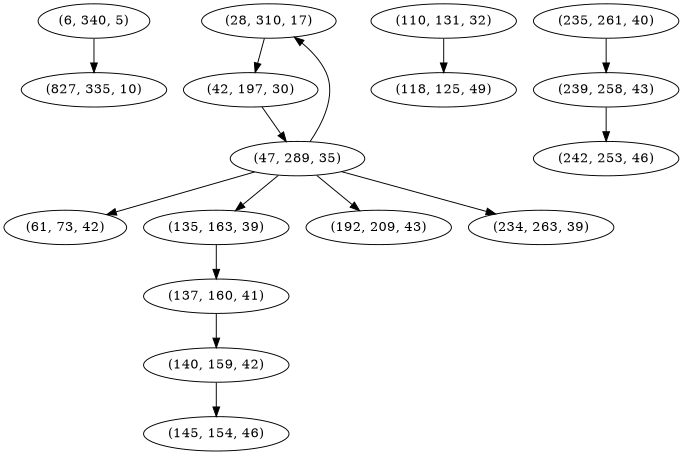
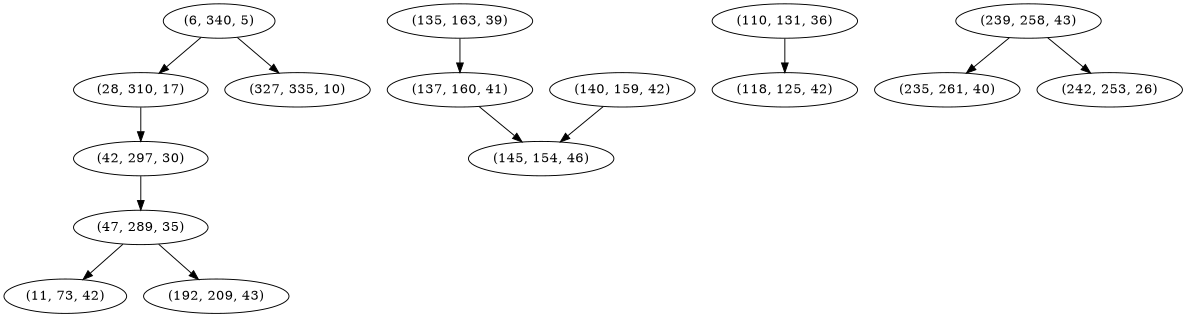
node "(110, 131, 32)": label "(110, 131, 32)" -> "(110, 131, 36)"
edge "(235, 261, 40)" -> "(239, 258, 43)": reversed
node "(827, 335, 10)": label "(827, 335, 10)" -> "(327, 335, 10)"
node "(42, 197, 30)": label "(42, 197, 30)" -> "(42, 297, 30)"
edge "(47, 289, 35)" -> "(28, 310, 17)": now "(6, 340, 5)" -> "(28, 310, 17)"
node "(118, 125, 49)": label "(118, 125, 49)" -> "(118, 125, 42)"
node "(242, 253, 46)": label "(242, 253, 46)" -> "(242, 253, 26)"
edge "(47, 289, 35)" -> "(135, 163, 39)": removed
node "(61, 73, 42)": label "(61, 73, 42)" -> "(11, 73, 42)"
node "(234, 263, 39)": removed
edge "(137, 160, 41)" -> "(140, 159, 42)": now "(137, 160, 41)" -> "(145, 154, 46)"
